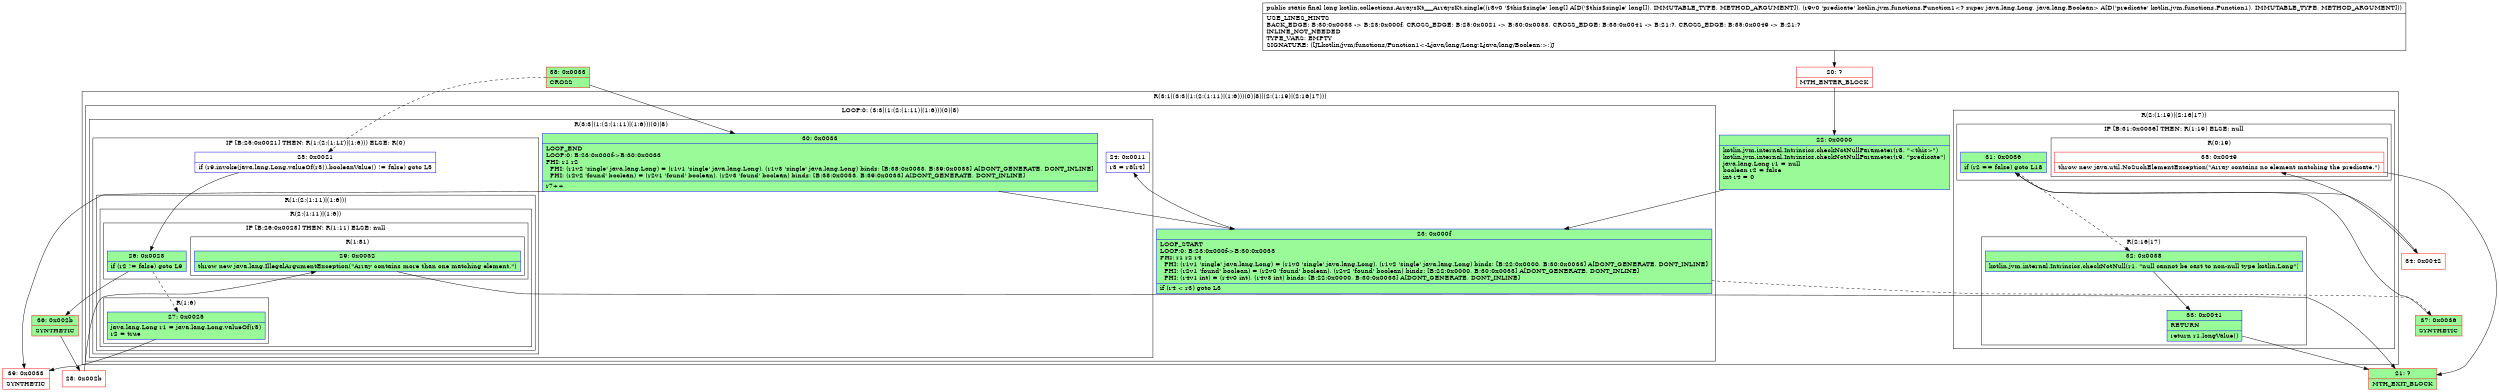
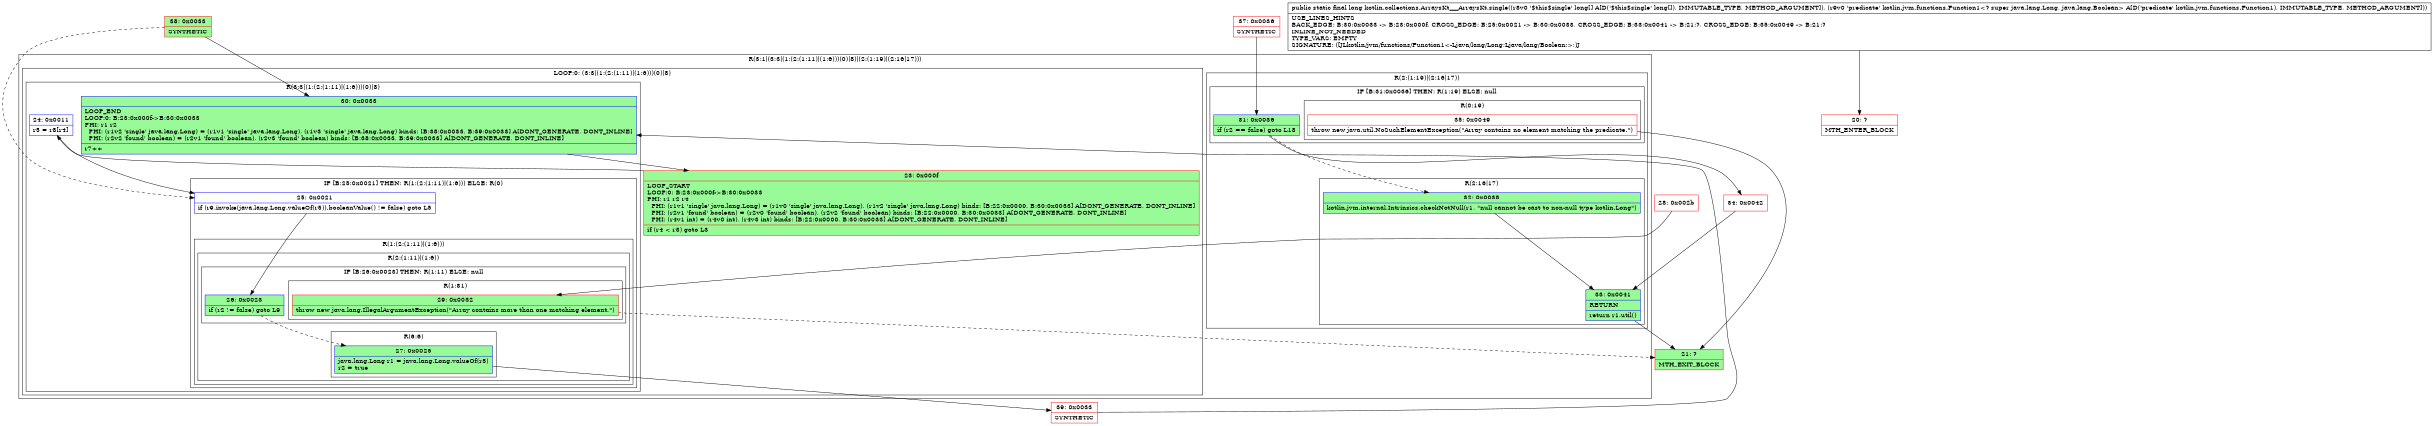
node "38: 0x0033": text "CROSS" -> "SYNTHETIC"
node "22: 0x0000": removed
edge "24: 0x0011" -> "25: 0x0021": added
edge "34: 0x0042" -> "35: 0x0049": now "34: 0x0042" -> "33: 0x0041"
edge "30: 0x0033" -> "39: 0x0033": reversed
node "29: 0x0032": color blue -> red
node "23: 0x000f": color blue -> red
edge "23: 0x000f" -> "37: 0x0036": removed
edge "29: 0x0032" -> "21: ?": style solid -> dashed
cluster "R(1:6)": label "R(1:6)" -> "R(6:6)"
node "36: 0x002b": removed
node "37: 0x0036": fillcolor palegreen -> white
node "33: 0x0041": text "return r1.longValue()" -> "return r1.util()"
